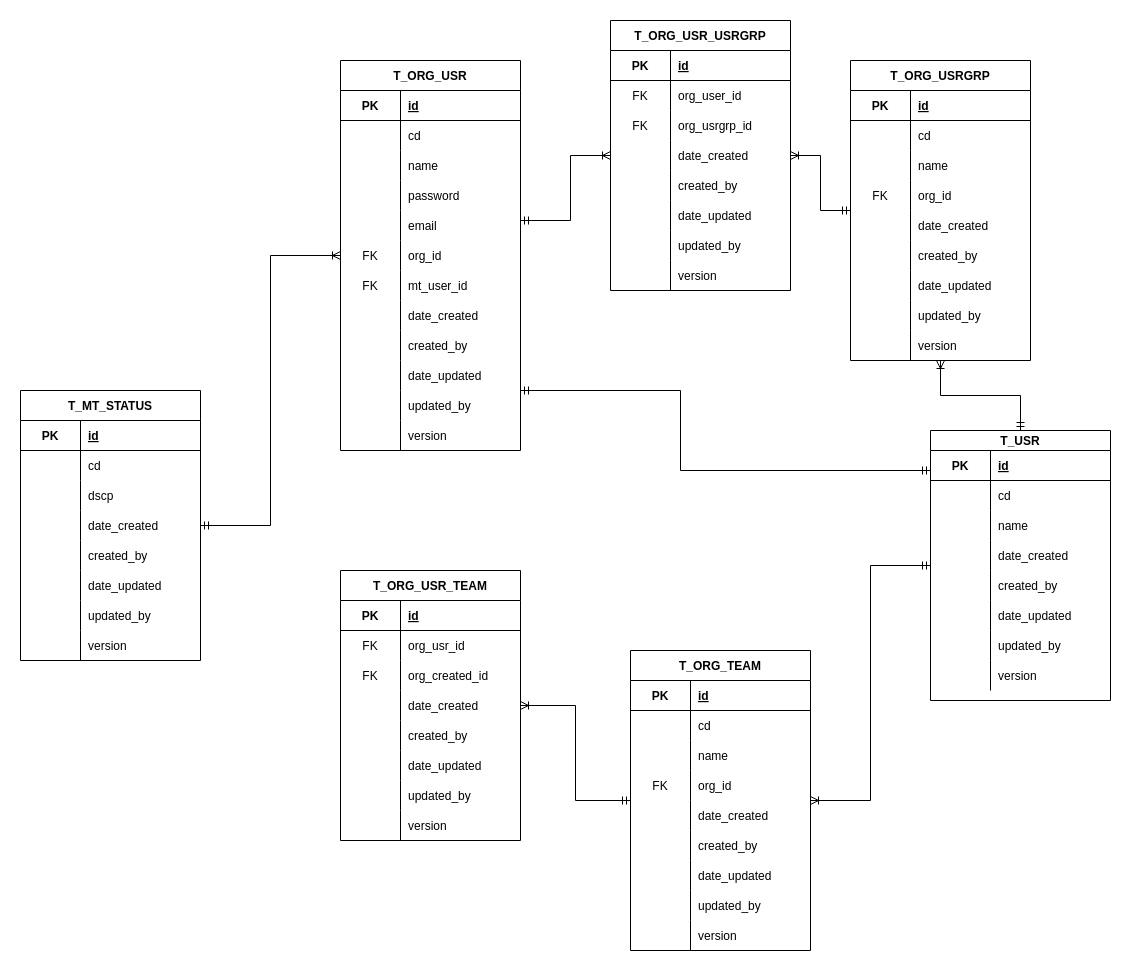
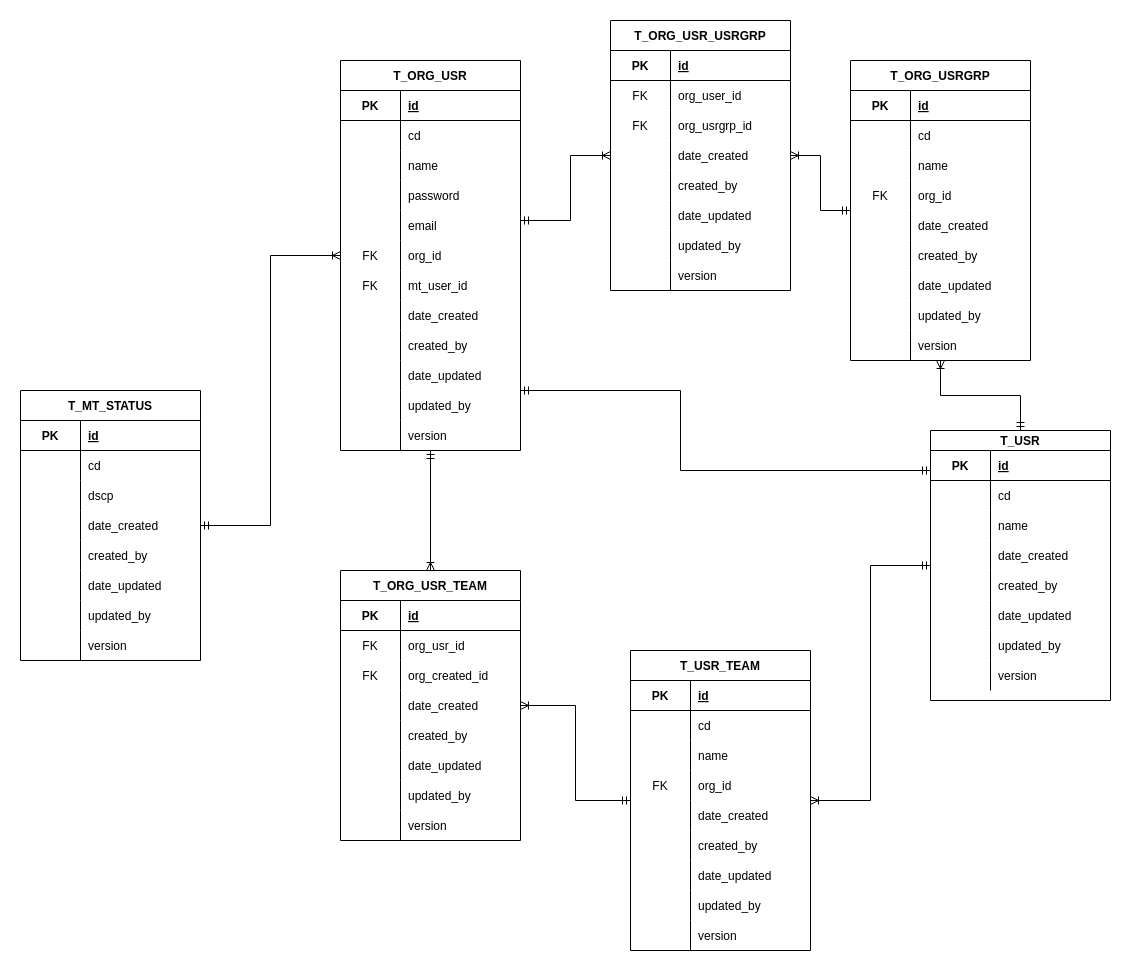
edge "T_ORG_USR" -- "T_ORG_USR_TEAM": added
node "T_ORG_TEAM": label "T_ORG_TEAM" -> "T_USR_TEAM"
